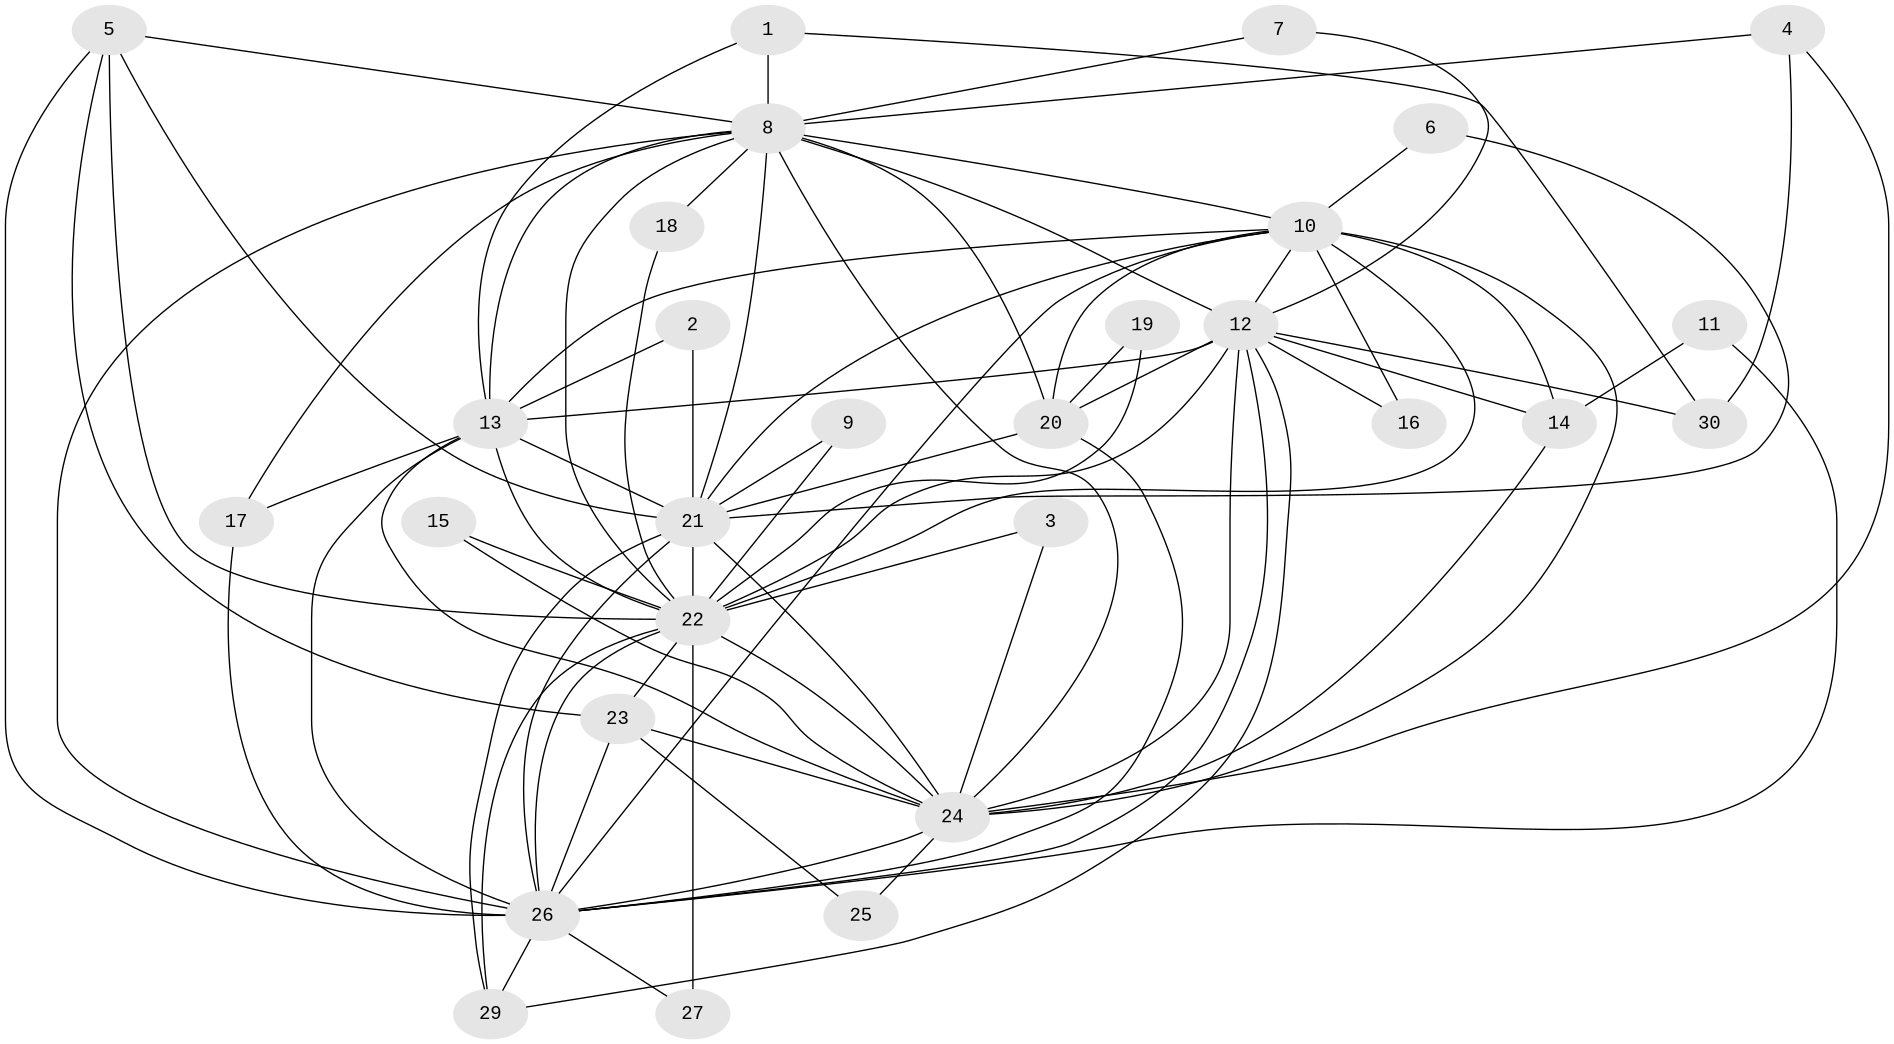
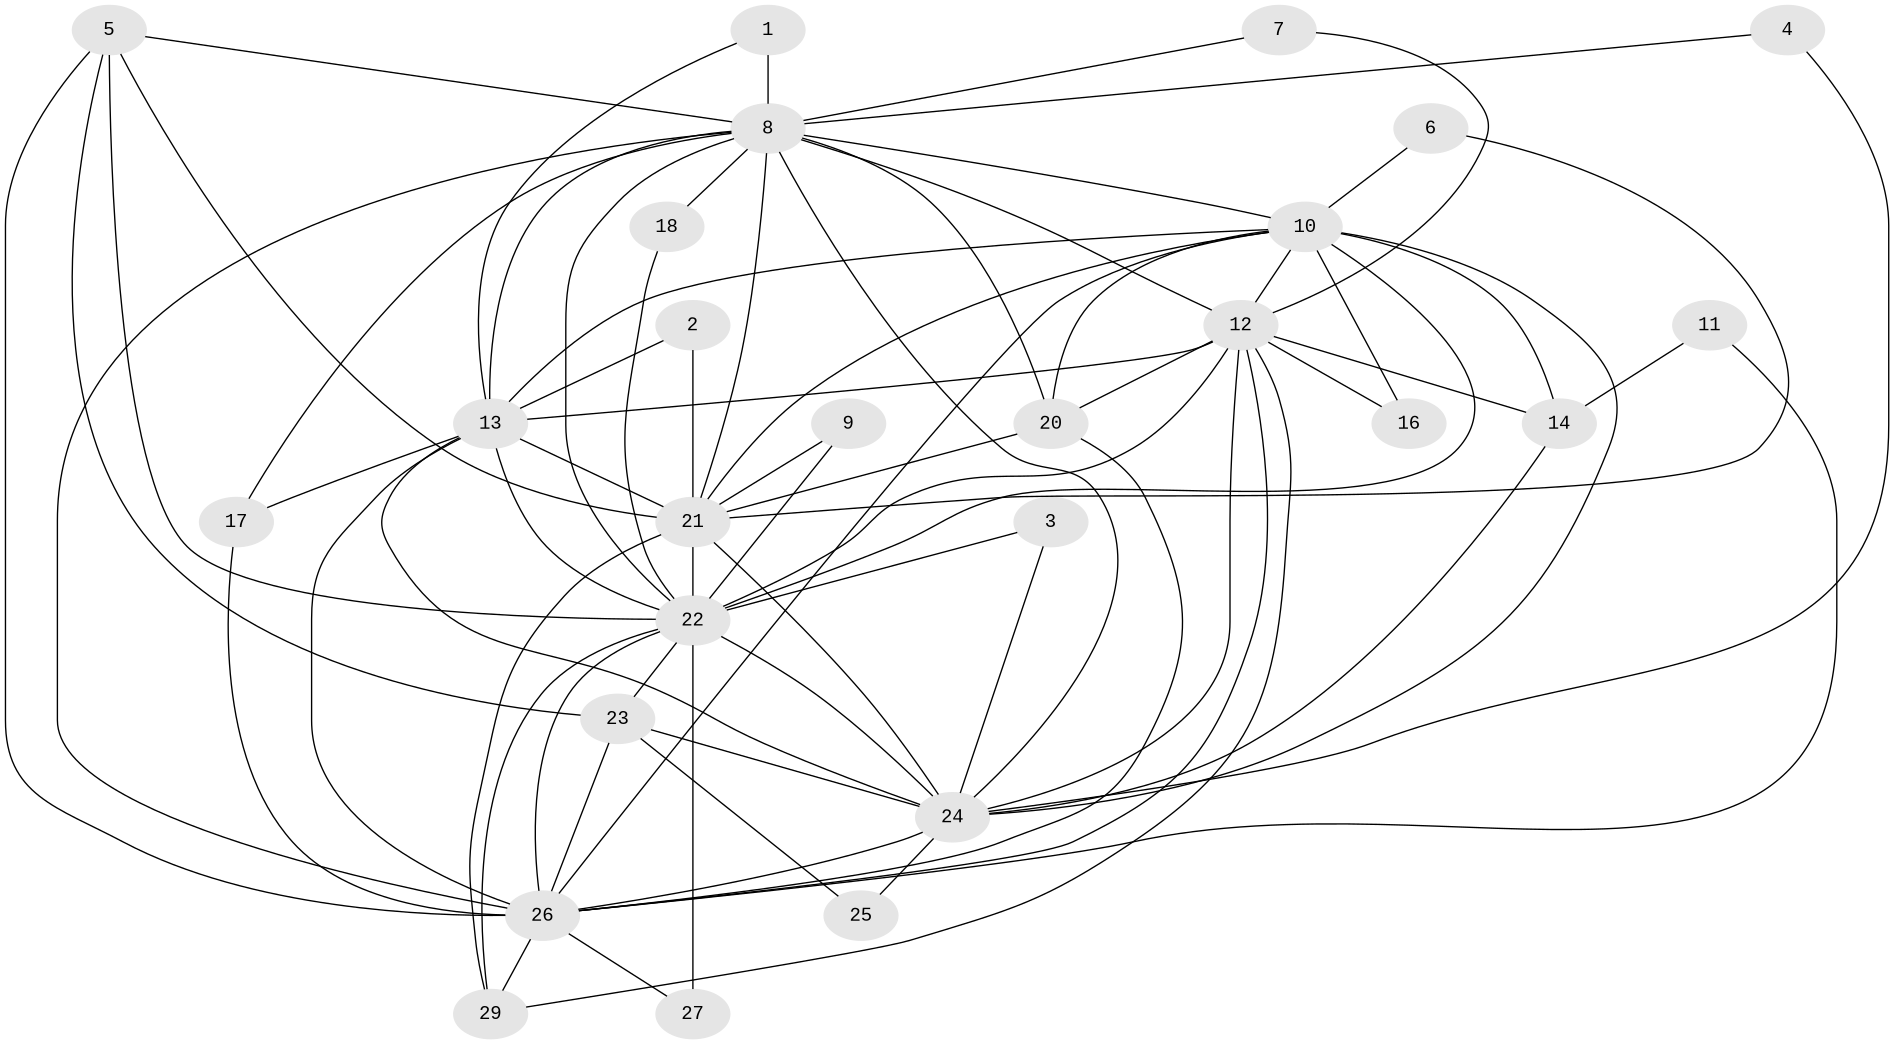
node "19": removed
node "30": removed
node "15": removed
edge "21" -- "26": removed
